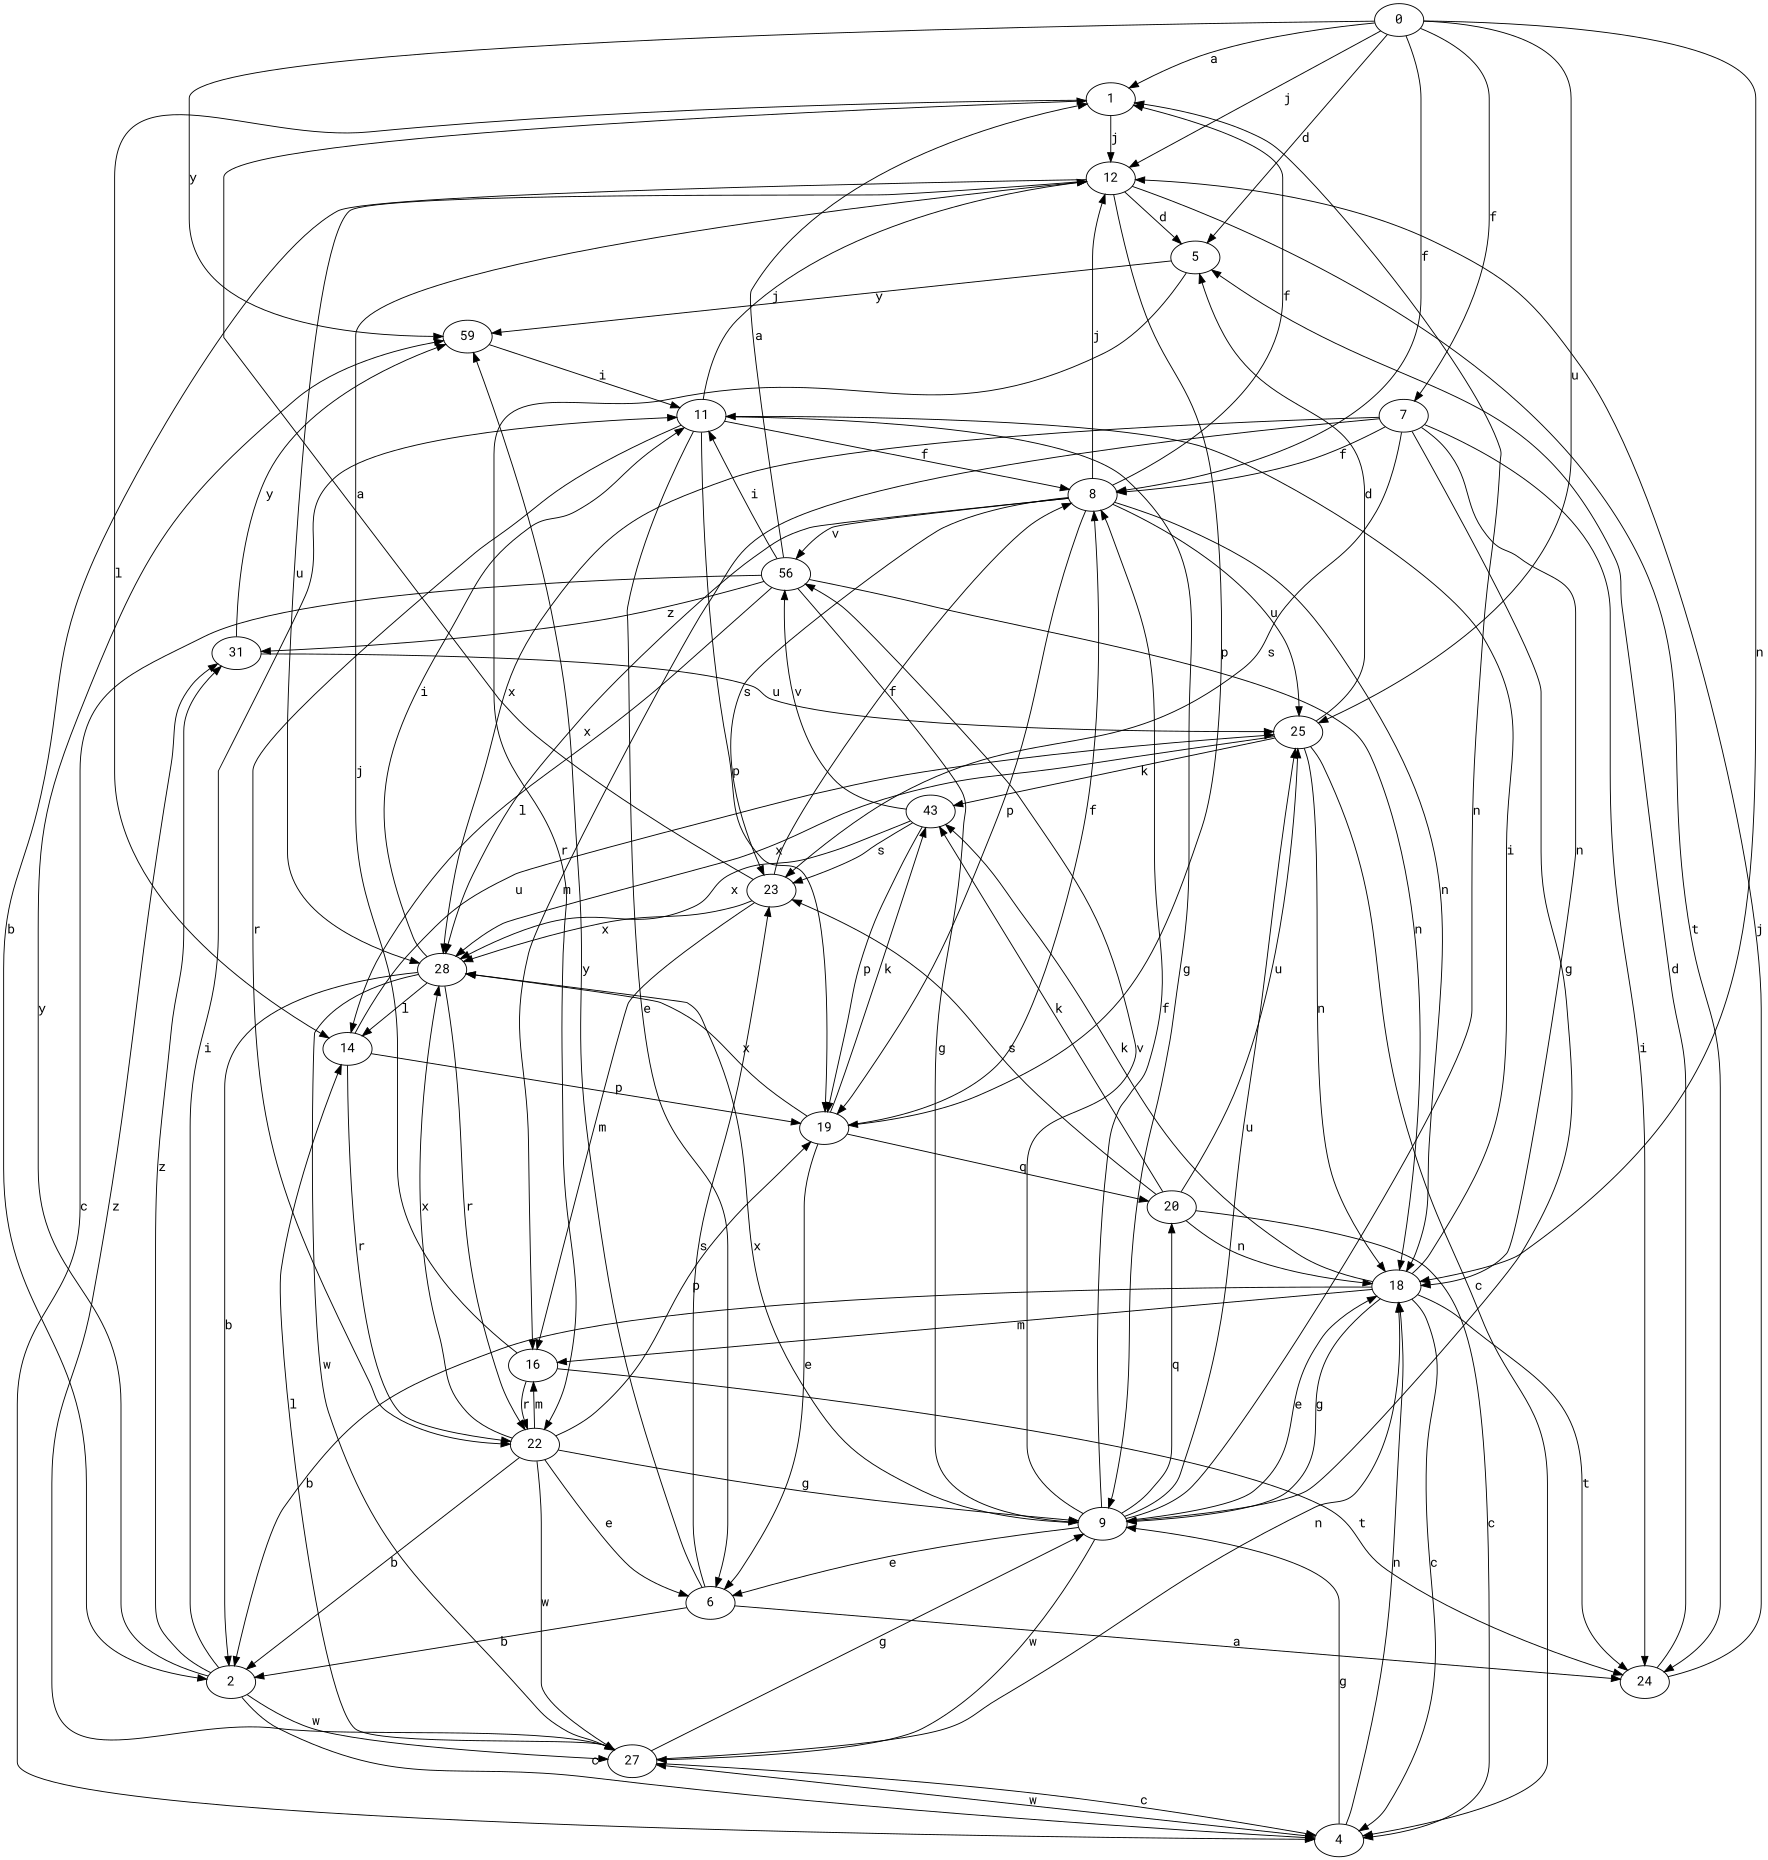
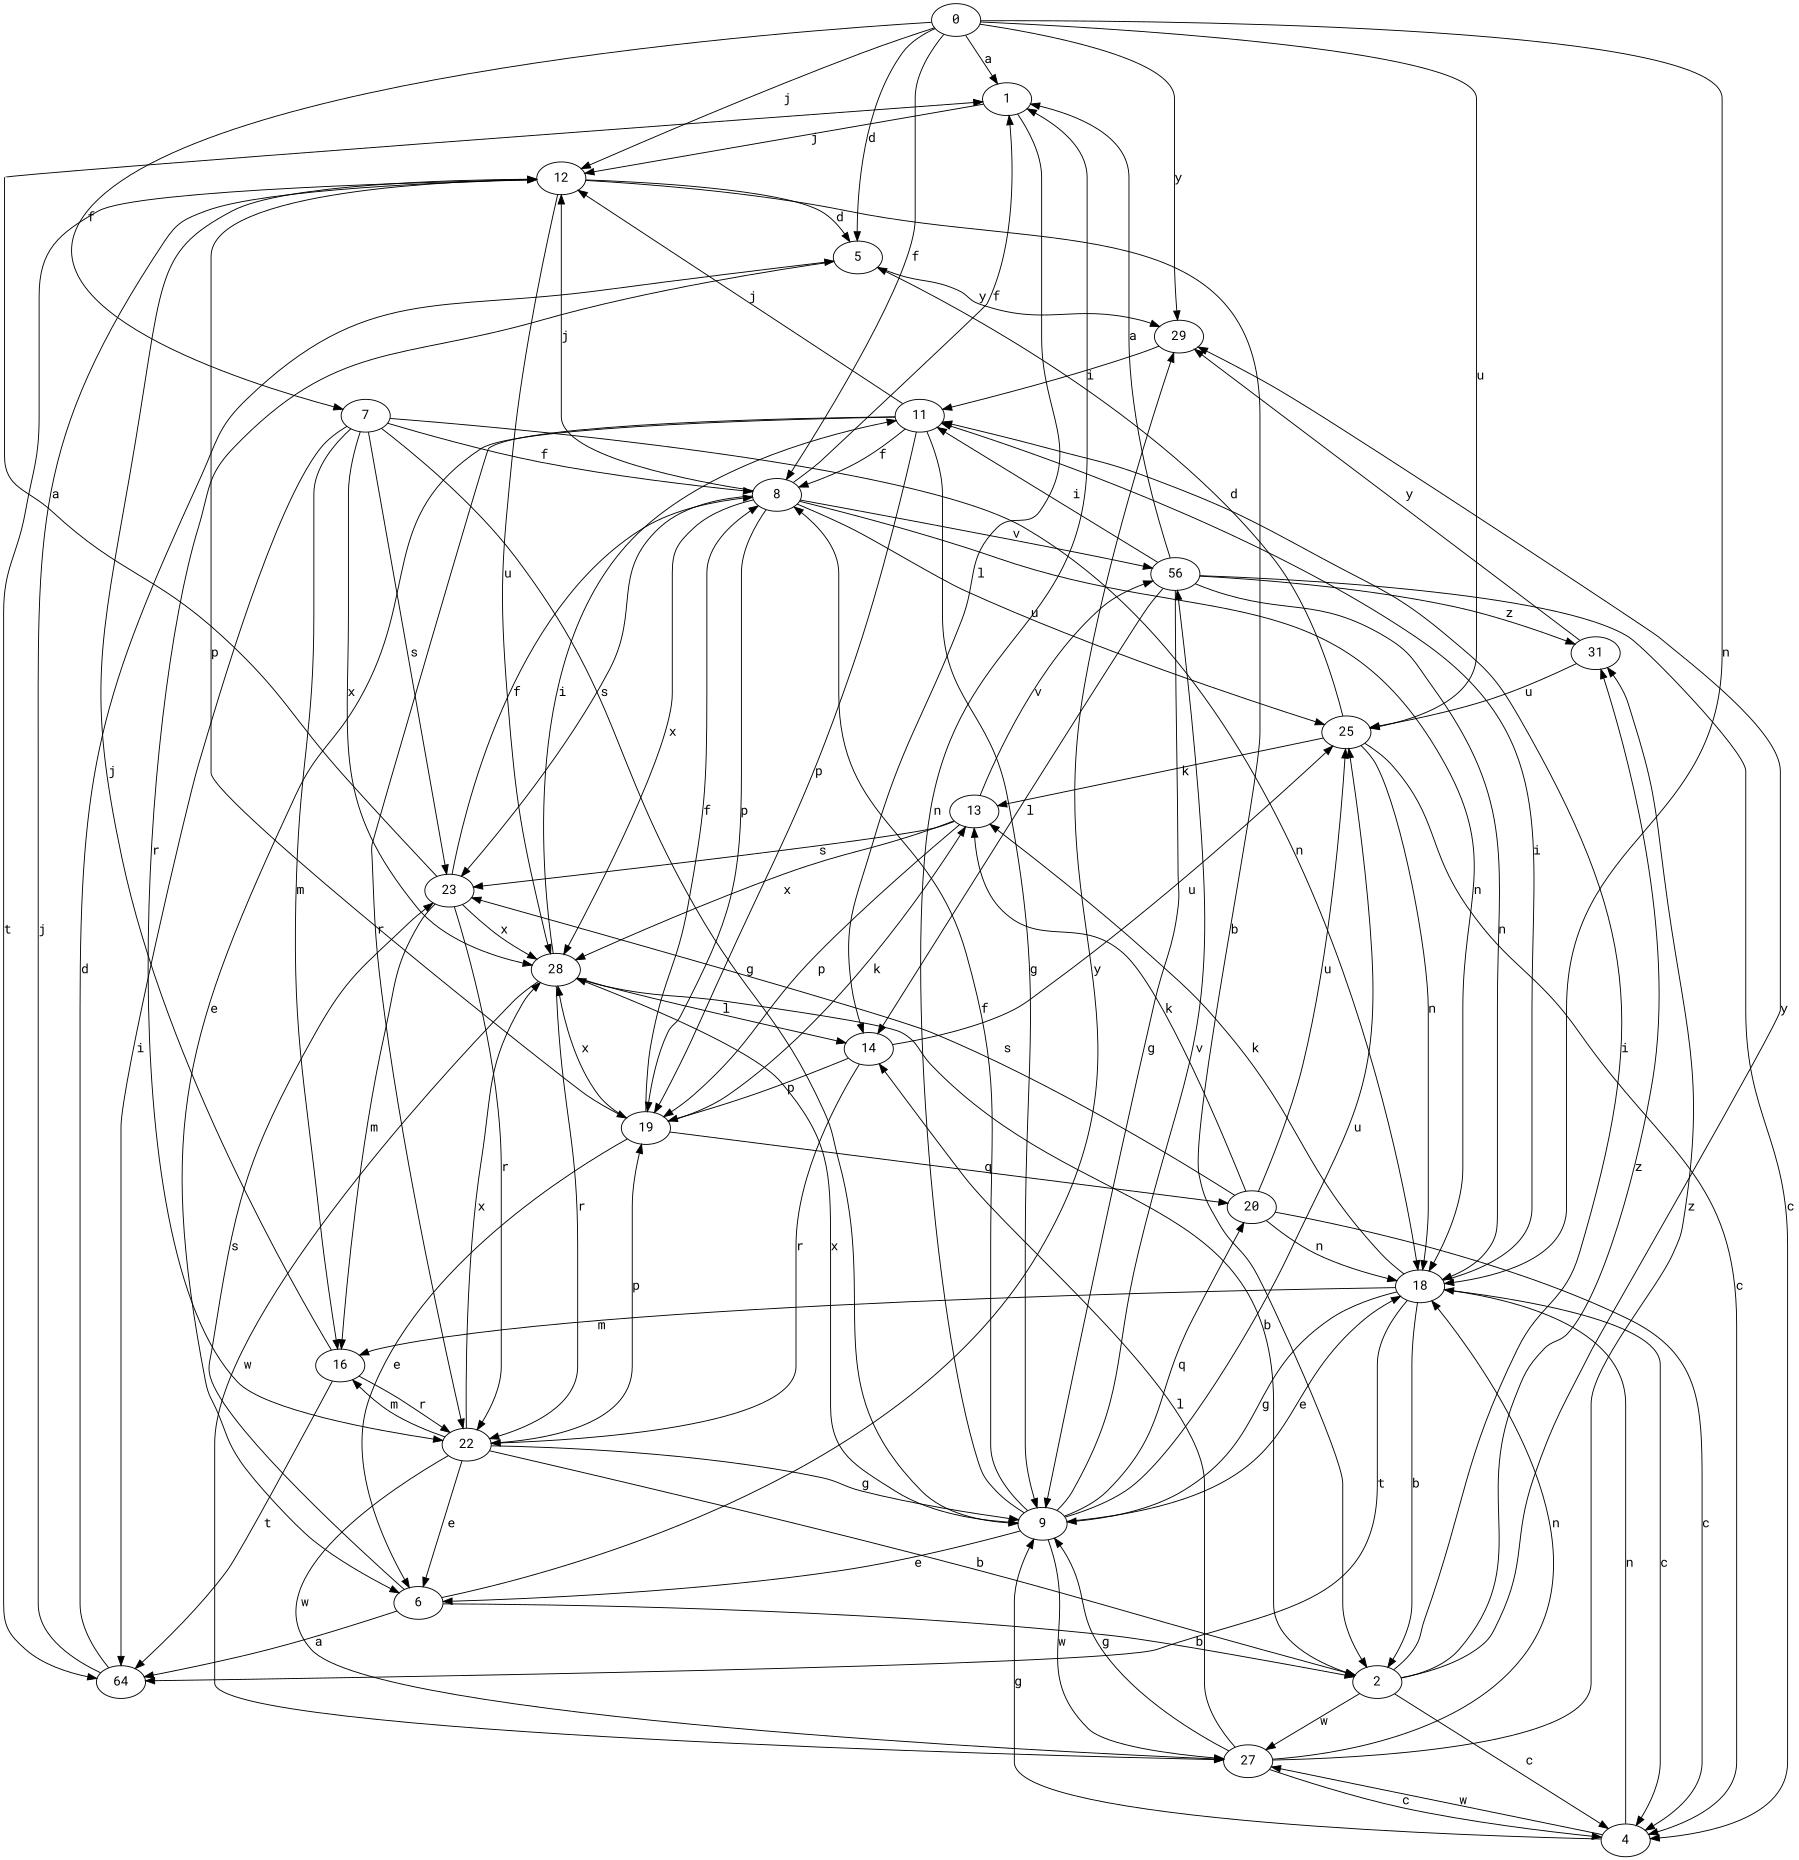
node "59": label "59" -> "29"
edge "25" -> "28": removed, label "x"
node "43": label "43" -> "13"
edge "23" -> "22": added, label "r"
node "24": label "24" -> "64"
